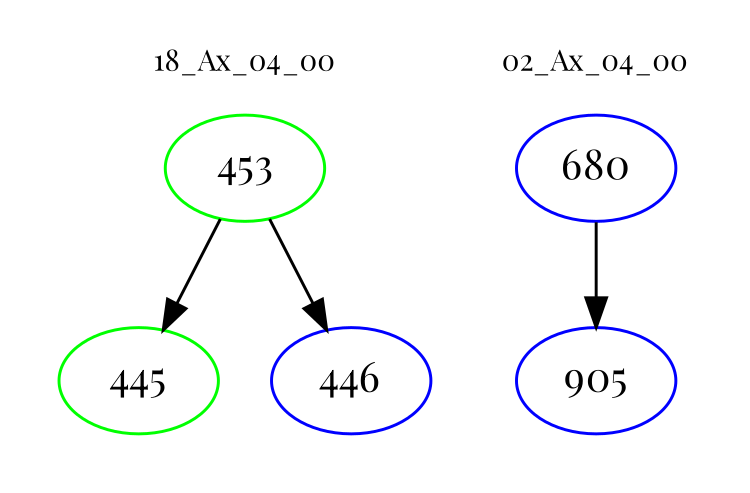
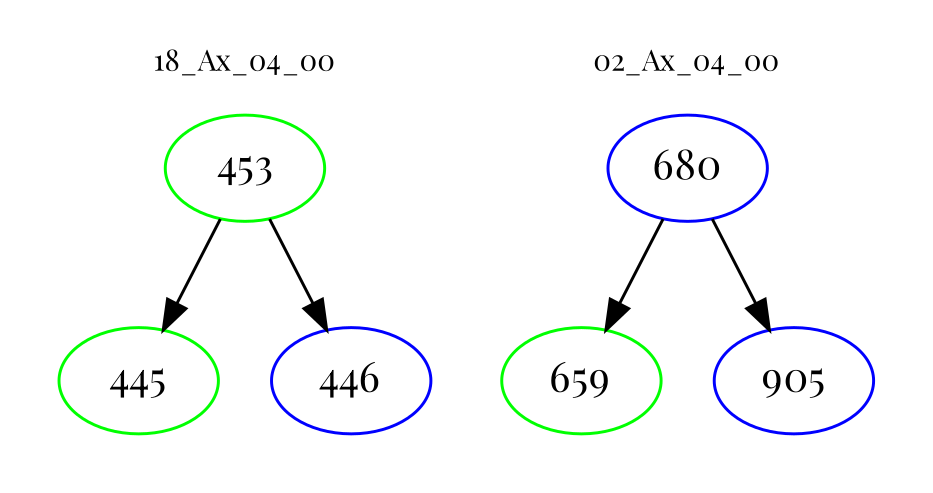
node "659": added
